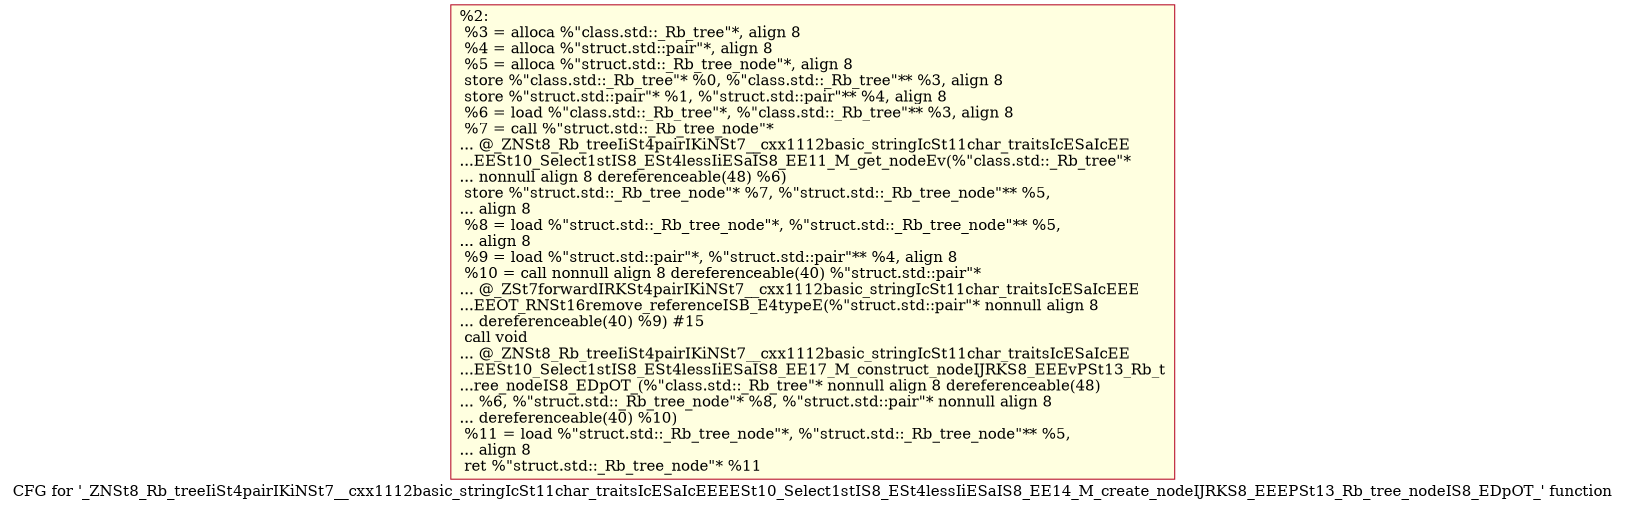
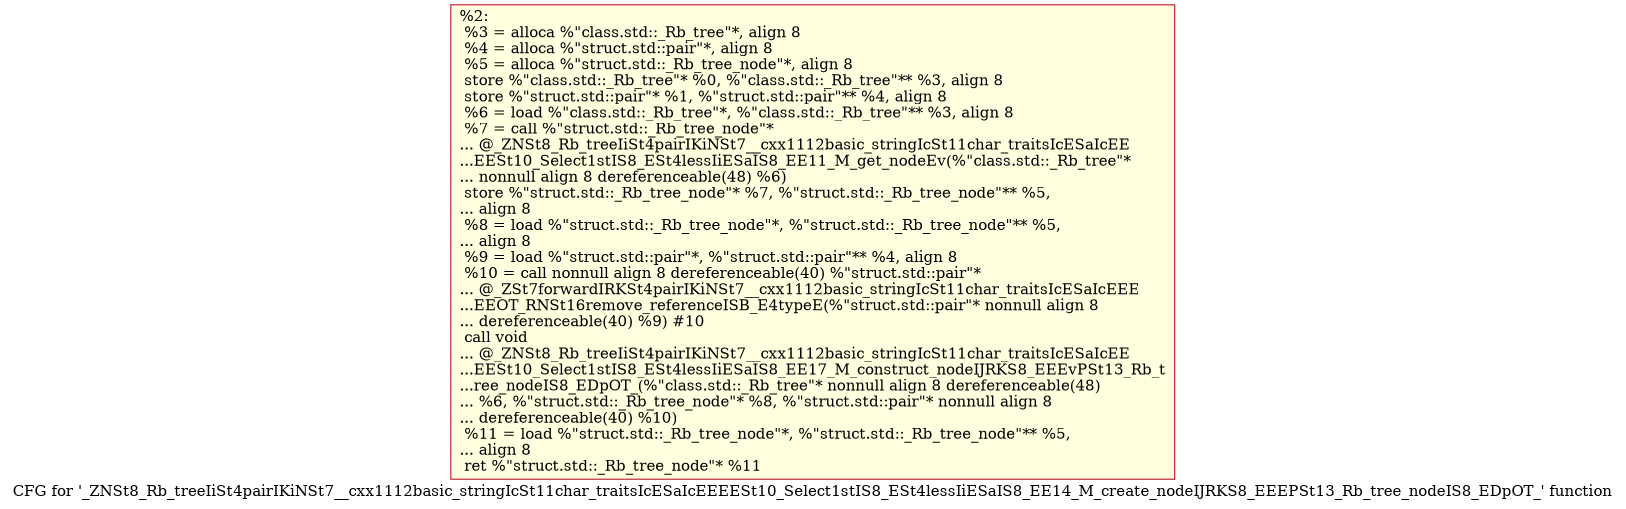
node "%2:": text "... dereferenceable(40) %9) #15" -> "... dereferenceable(40) %9) #10"
